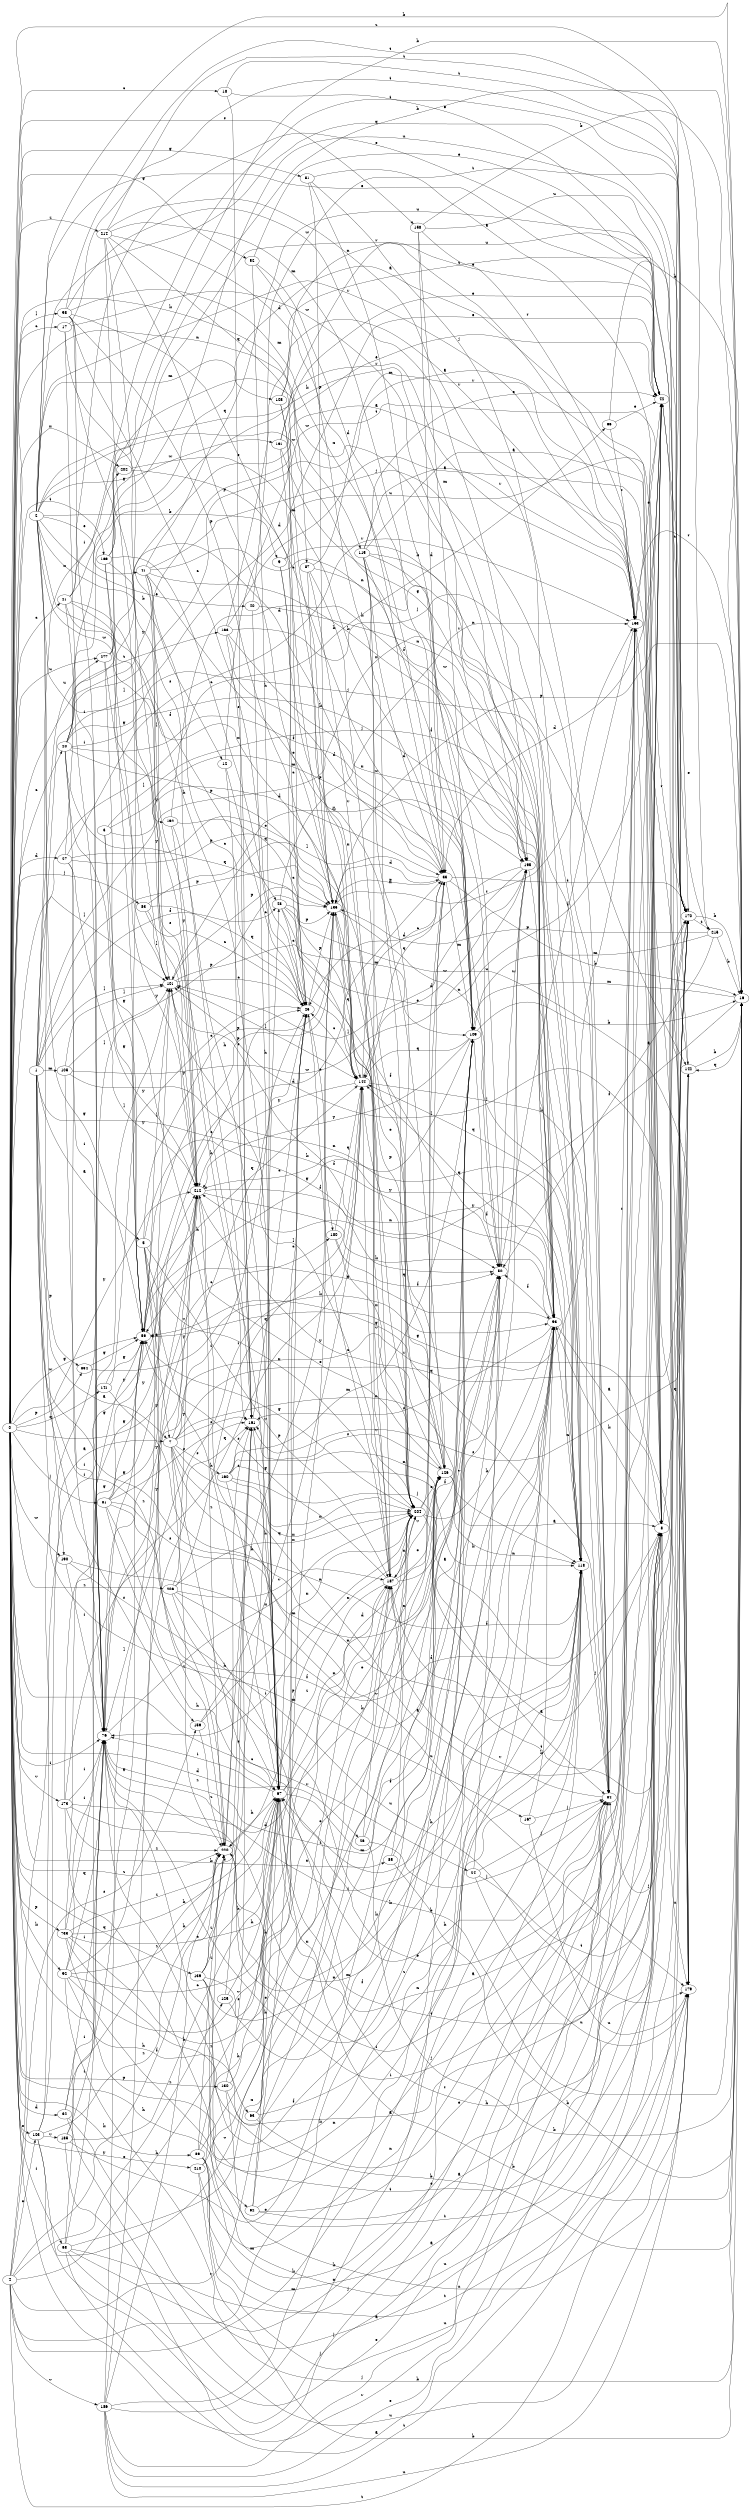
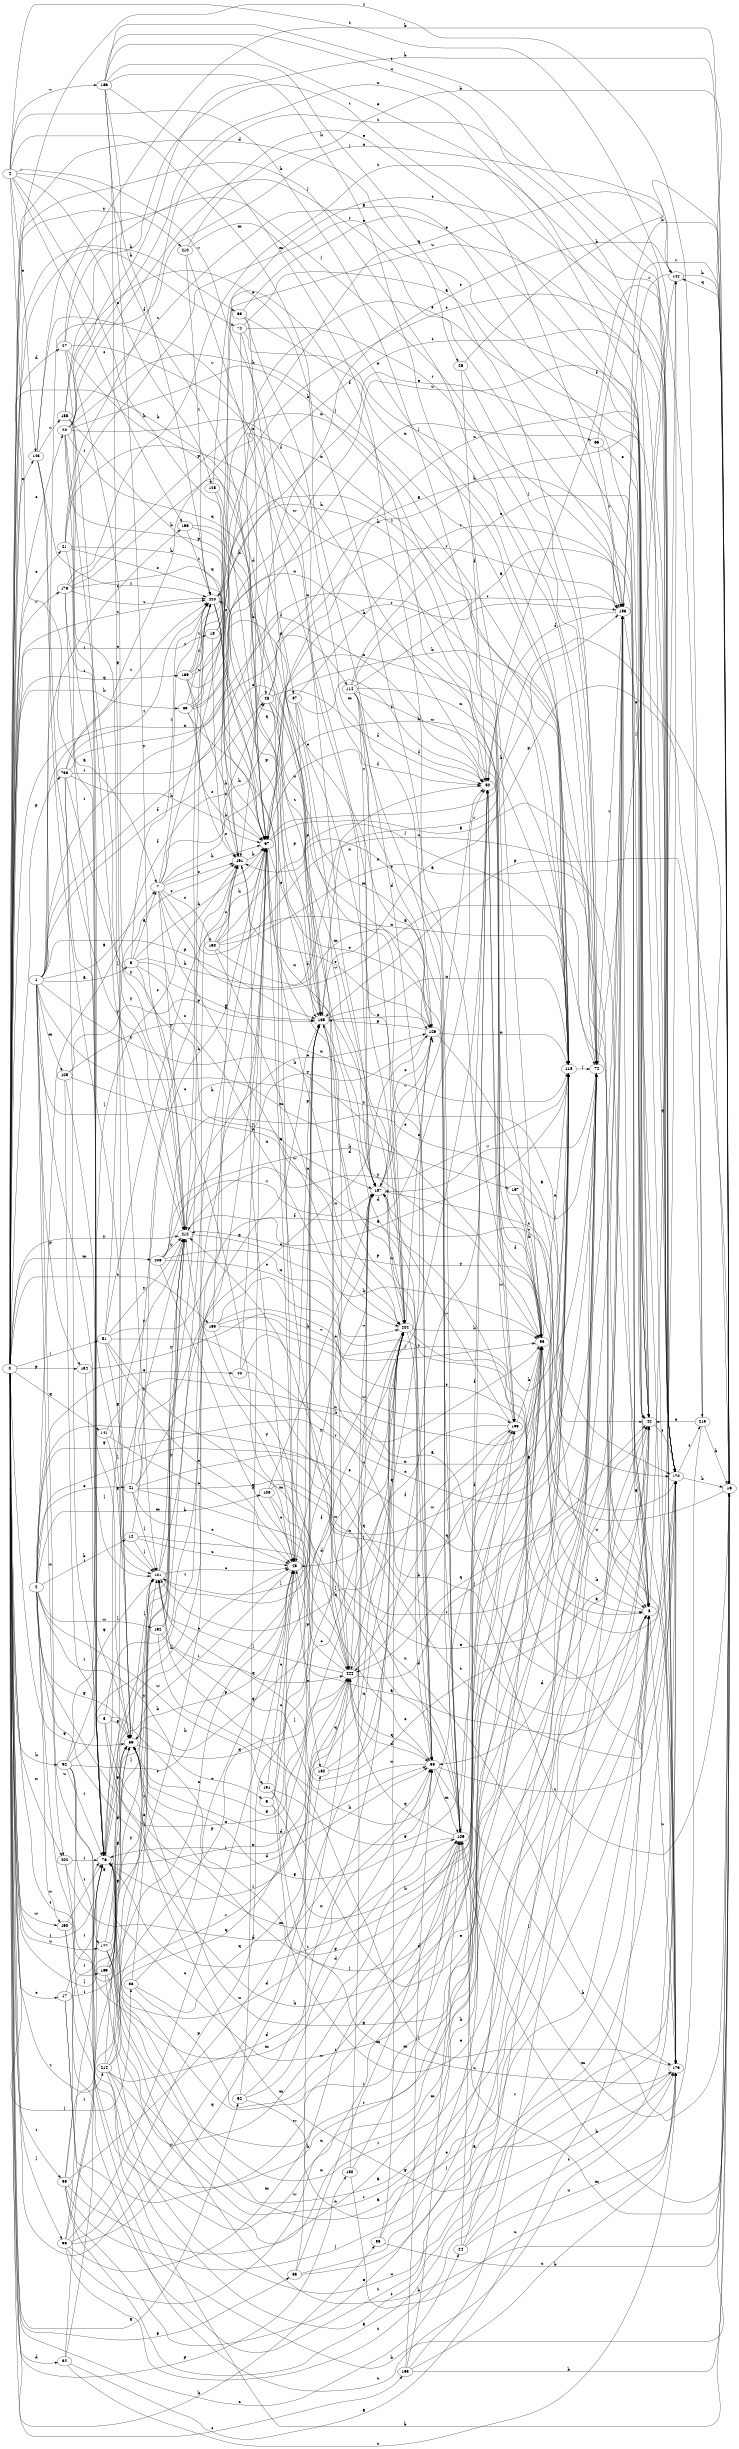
node "51": label "51" -> "55"
edge "2" -> "195": removed, label "w"
node "115": label "115" -> "114"
node "277": label "277" -> "177"
edge "21" -> "101": now "12" -> "101"
edge "214" -> "212": label "y" -> "e"
node "144": label "144" -> "444"
edge "212" -> "118": label "n" -> "a"
node "834": label "834" -> "134"
edge "0" -> "206": label "z" -> "m"
edge "26" -> "187": now "170" -> "187"
node "84": label "84" -> "74"
edge "130" -> "161": removed, label "s"
edge "202" -> "76": added, label "i"
edge "92" -> "76": label "q" -> "i"
edge "92" -> "25": label "c" -> "k"
node "62": label "62" -> "72"
